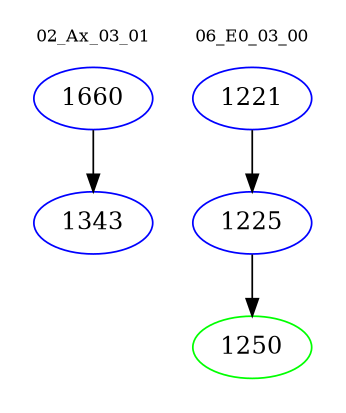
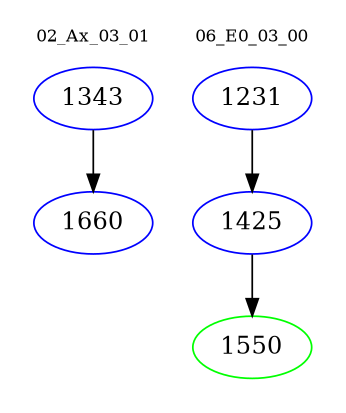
node "1221": label "1221" -> "1231"
edge "1660" -> "1343": reversed
node "1225": label "1225" -> "1425"
node "1250": label "1250" -> "1550"
